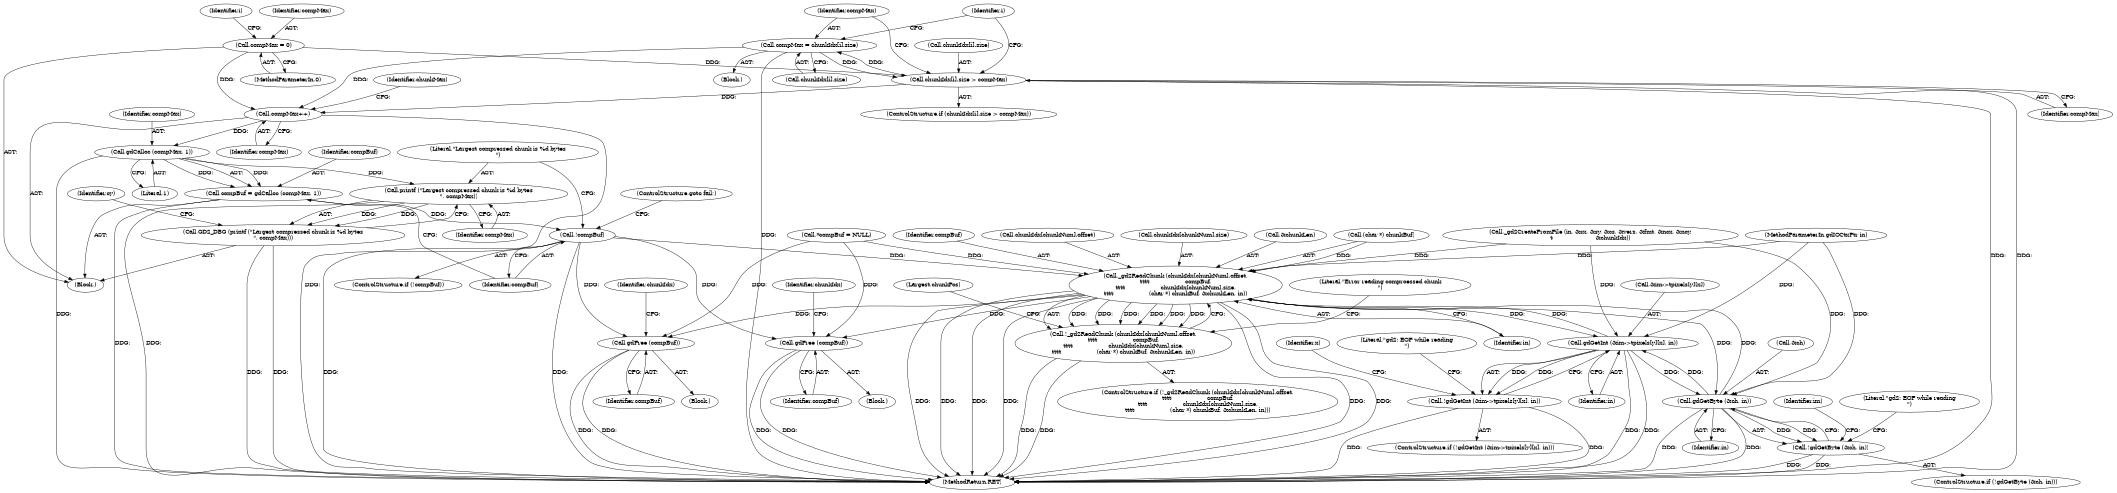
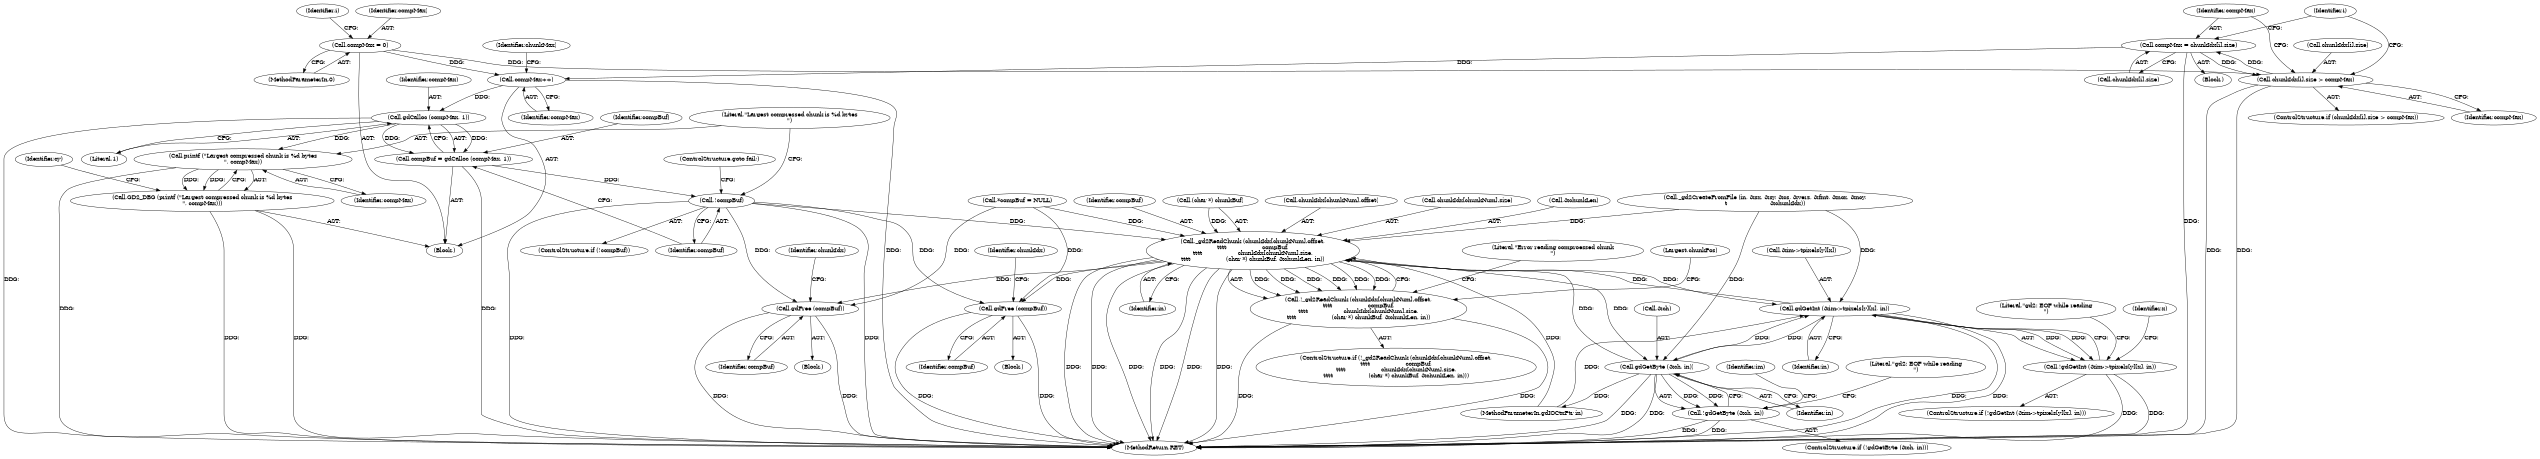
edge "(Call,chunkIdx[i].size > compMax)" -> "(Call,compMax++)": removed, label "DDG:"
edge "(Call,compBuf = gdCalloc (compMax, 1))" -> "(Call,gdCalloc (compMax, 1))": added, label "CFG:"
edge "(MethodParameterIn,gdIOCtxPtr in)" -> "(Call,gdGetByte (&ch, in))": reversed
